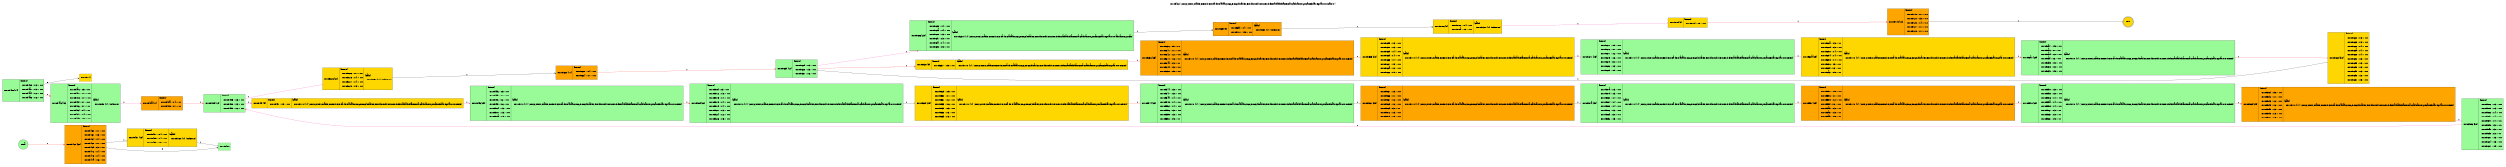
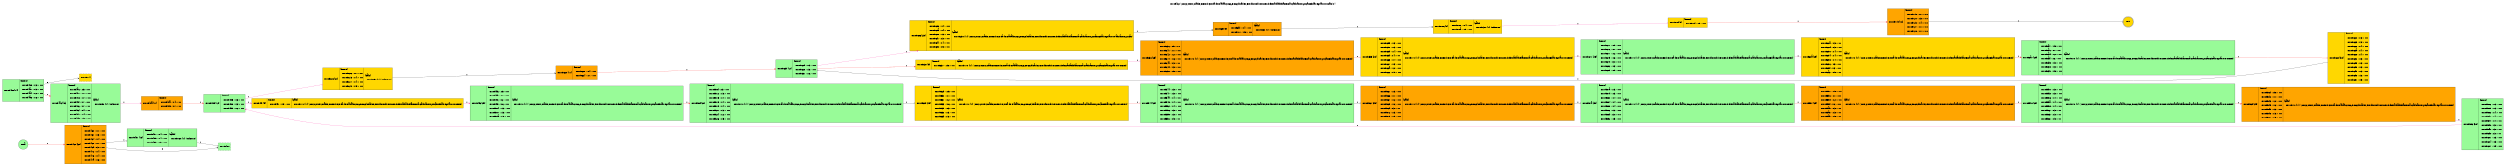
node "0x1096e6 [23]": fillcolor palegreen -> gold
node "0x109491 [13]": fillcolor gold -> palegreen
